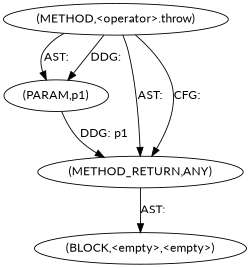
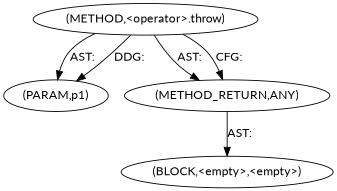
edge "(PARAM,p1)" -> "(METHOD_RETURN,ANY)": removed, label "DDG: p1"
